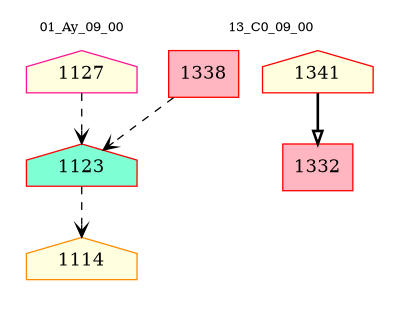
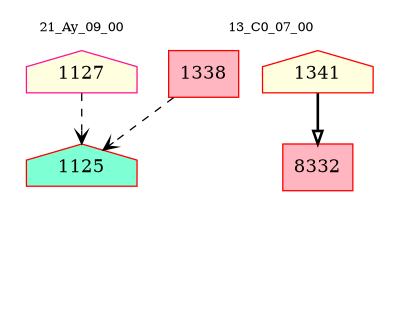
cluster "01_Ay_09_00": label "01_Ay_09_00" -> "21_Ay_09_00"
cluster "13_C0_09_00": label "13_C0_09_00" -> "13_C0_07_00"
node "1123": label "1123" -> "1125"
node "1332": label "1332" -> "8332"
node "1114": removed
